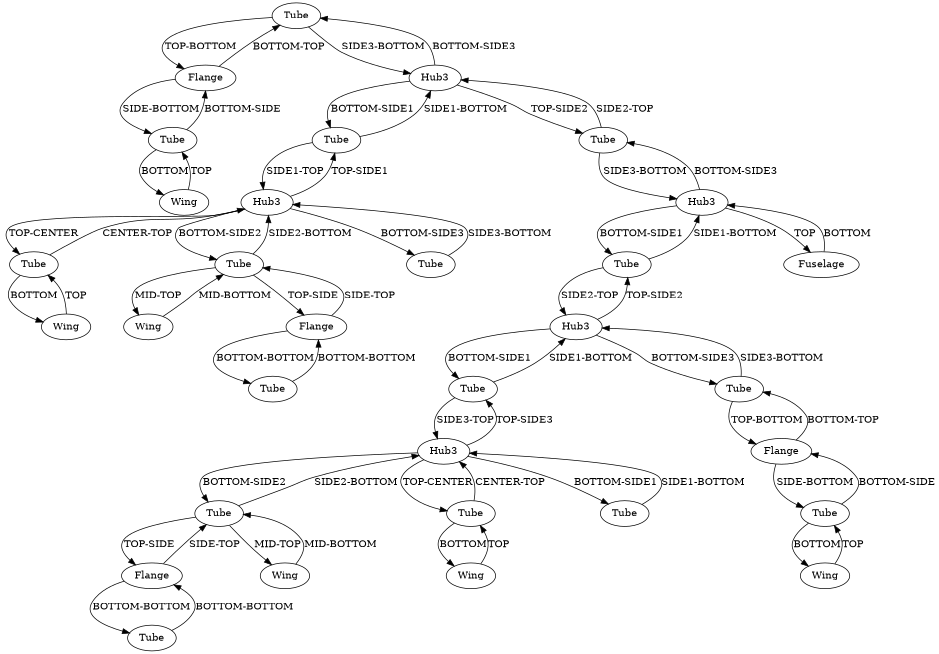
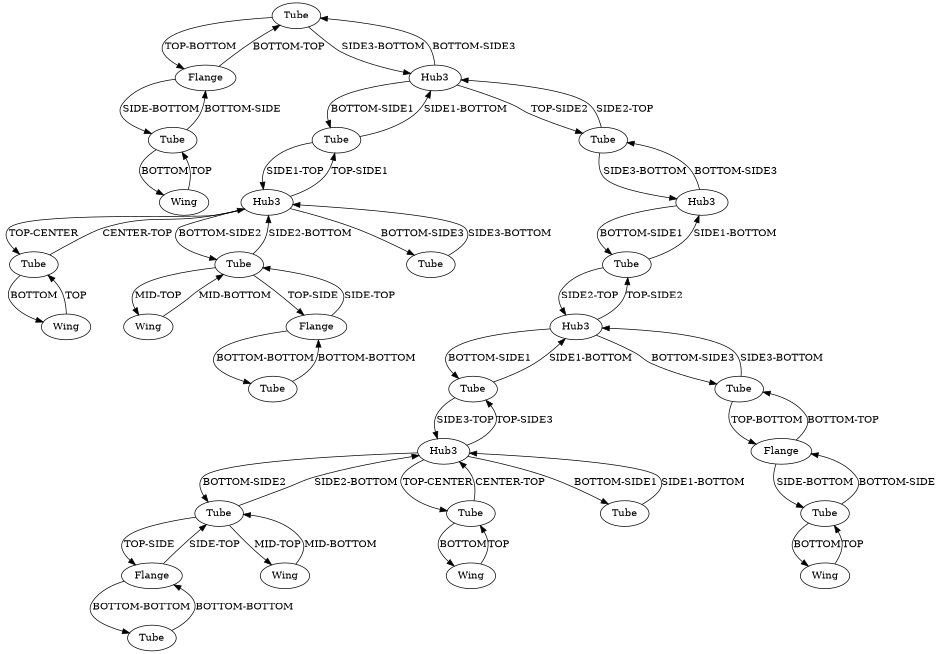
node "Fuselage": removed
